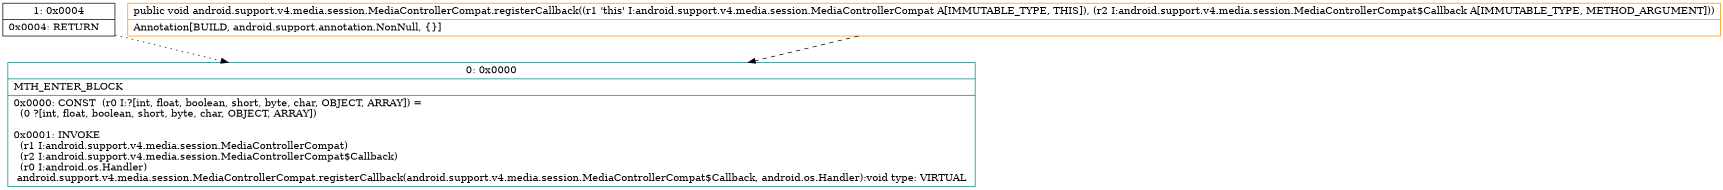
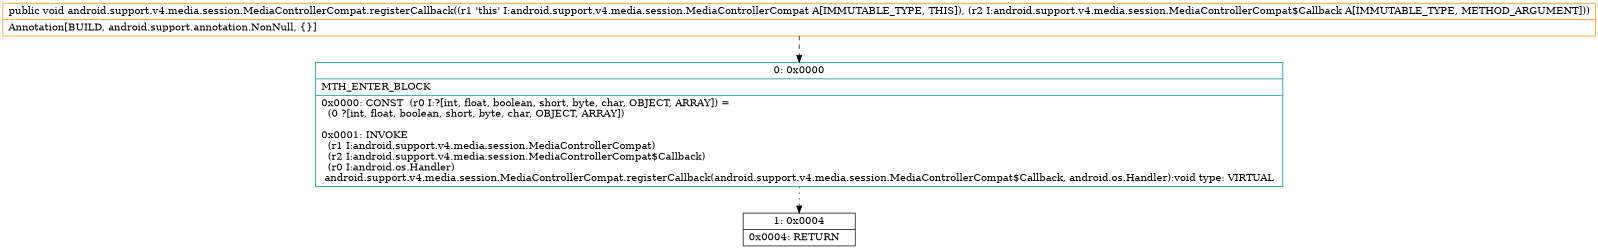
edge "1: 0x0004" -> "0: 0x0000": reversed
